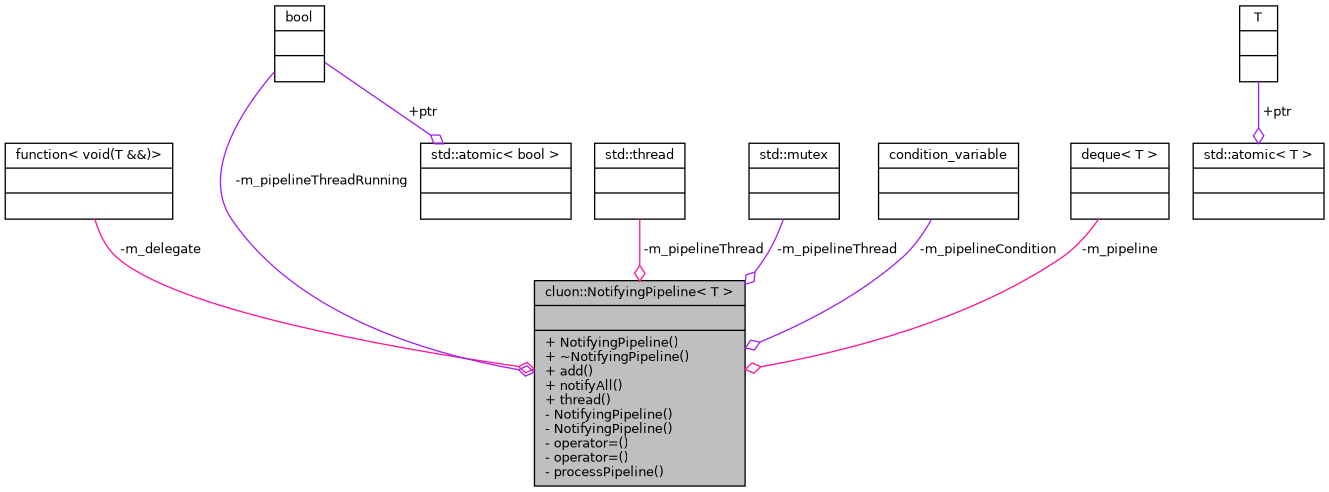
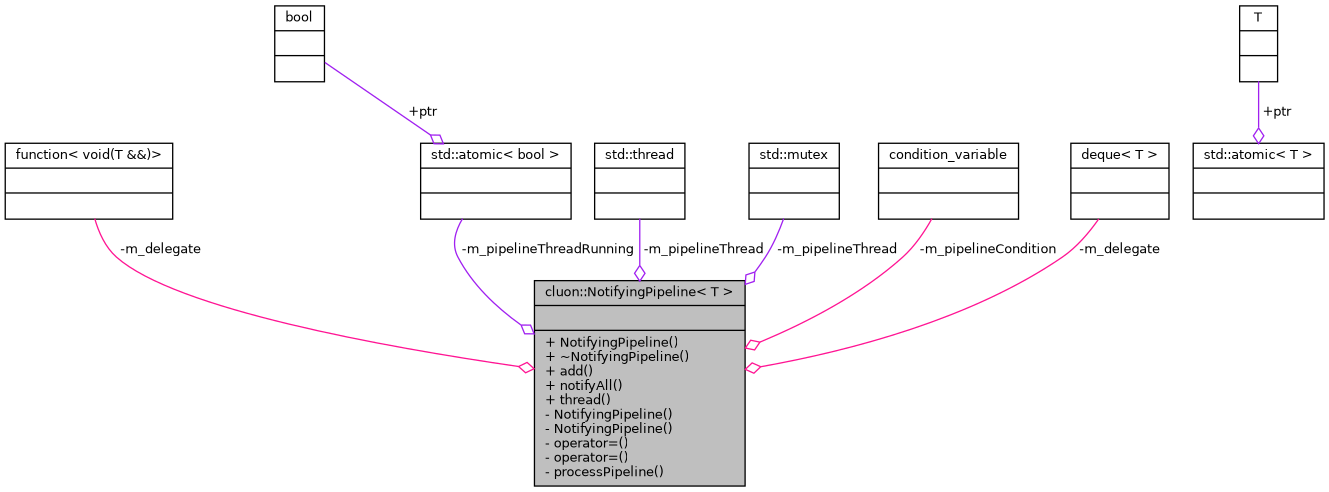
edge "std::thread" -> "cluon::NotifyingPipeline< T >": color deeppink -> purple
edge "deque< T >" -> "cluon::NotifyingPipeline< T >": label " -m_pipeline" -> " -m_delegate"
edge "bool" -> "cluon::NotifyingPipeline< T >": now "std::atomic< bool >" -> "cluon::NotifyingPipeline< T >"
edge "condition_variable" -> "cluon::NotifyingPipeline< T >": color purple -> deeppink
